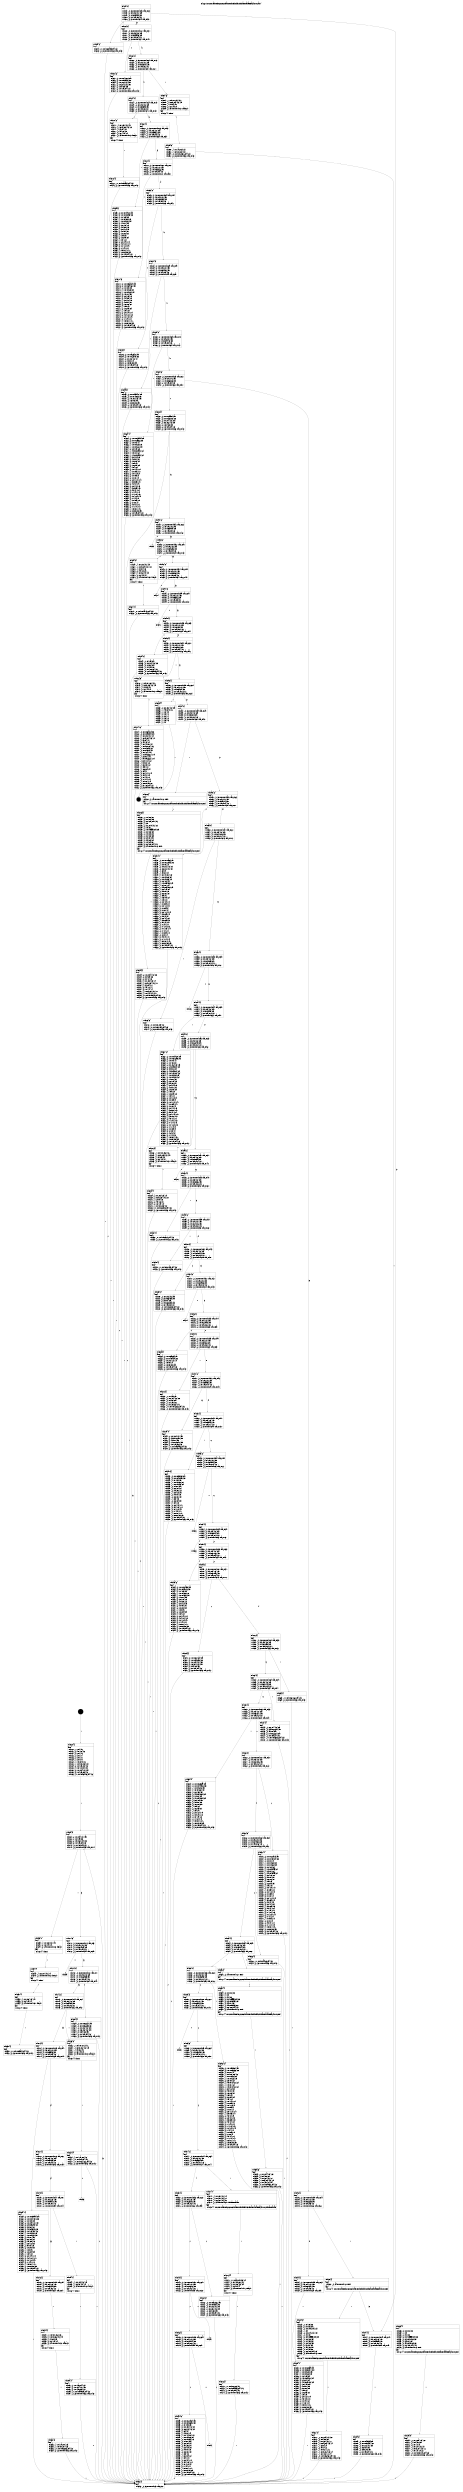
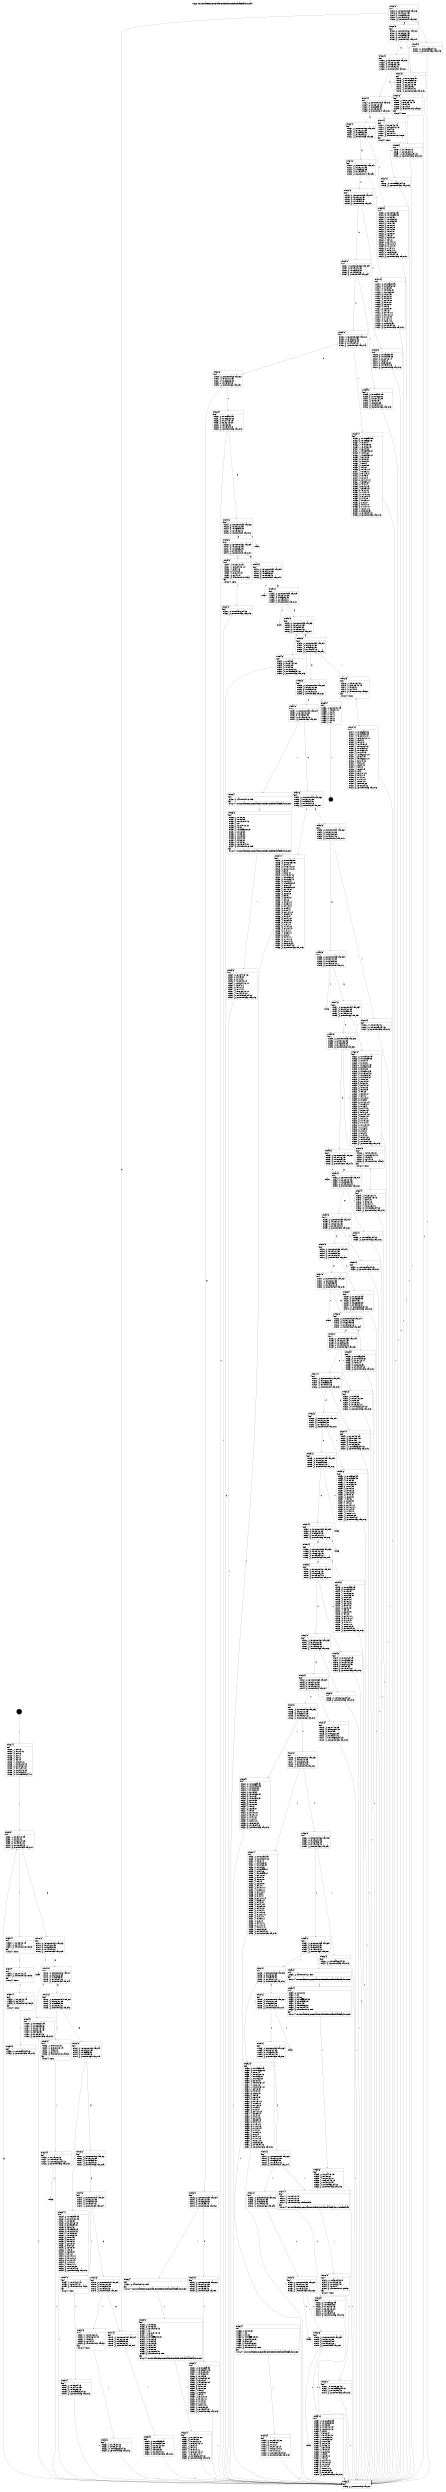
edge "0x403228 [5]" -> "0x4027d4 [28]": now "0x4027b8 [28]" -> "0x4027d4 [28]"
